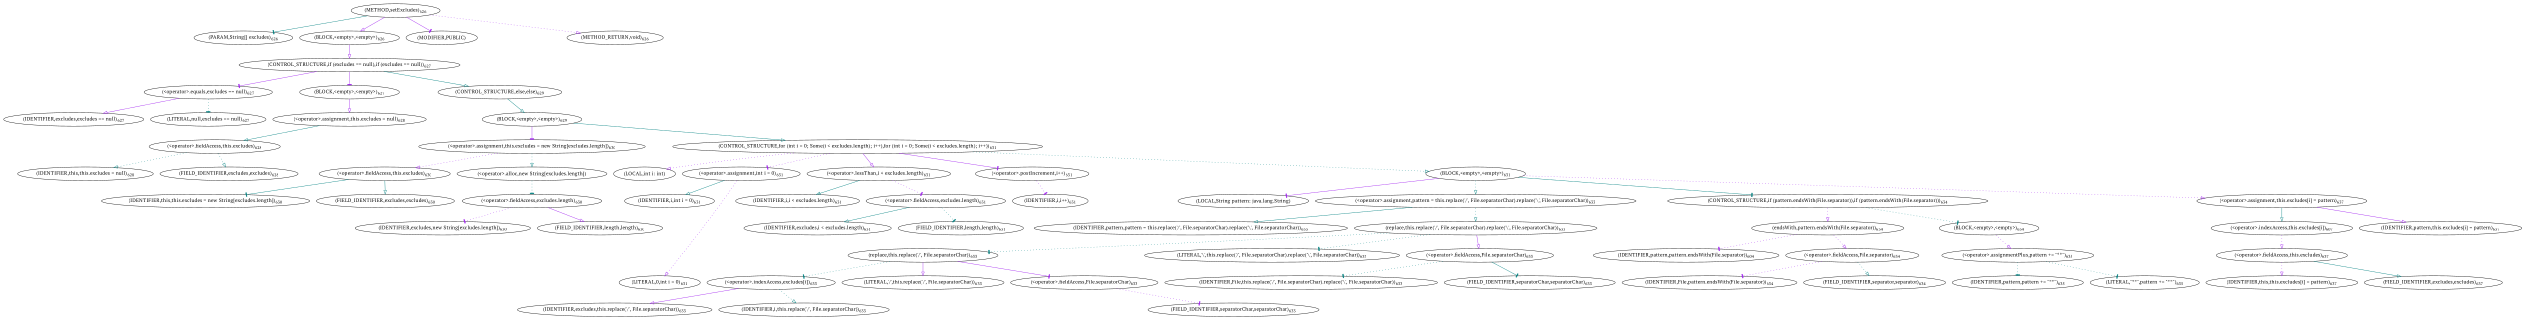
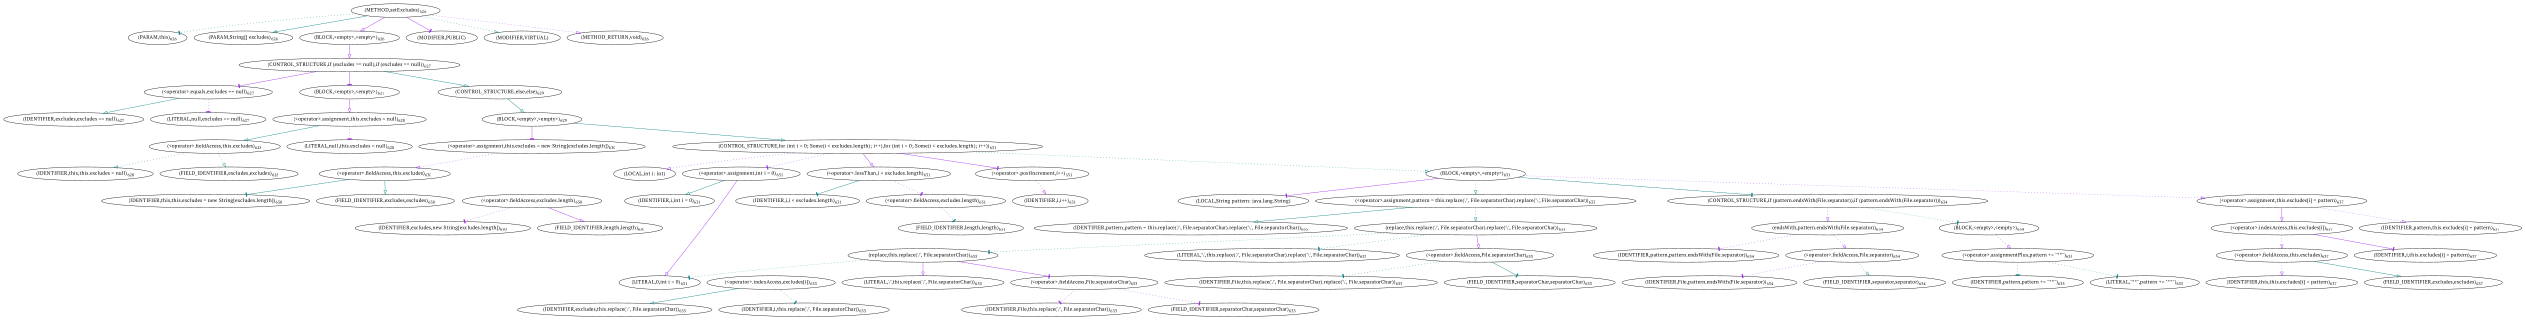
edge "(METHOD,setExcludes)" -> "(PARAM,String[] excludes)": arrowhead tee -> onormal
node "(PARAM,this)": added
node "(MODIFIER,VIRTUAL)": added
edge "(<operator>.equals,excludes == null)" -> "(IDENTIFIER,excludes,excludes == null)": color purple -> teal
edge "(<operator>.equals,excludes == null)" -> "(LITERAL,null,excludes == null)": color teal -> purple
node "(LITERAL,null,this.excludes = null)": added
node "(<operator>.alloc,new String[excludes.length])": removed
edge "(<operator>.lessThan,i < excludes.length)" -> "(IDENTIFIER,i,i < excludes.length)": arrowhead onormal -> tee
edge "(<operator>.postIncrement,i++)" -> "(IDENTIFIER,i,i++)": arrowhead tee -> onormal
edge "(<operator>.assignment,this.excludes[i] = pattern)" -> "(<operator>.indexAccess,this.excludes[i])": color teal -> purple
edge "(<operator>.assignment,this.excludes[i] = pattern)" -> "(IDENTIFIER,pattern,this.excludes[i] = pattern)": style solid -> dotted
edge "(<operator>.assignment,int i = 0)" -> "(LITERAL,0,int i = 0)": style dotted -> solid
node "(IDENTIFIER,excludes,i < excludes.length)": removed
node "(<operator>.indexAccess,this.excludes[i])": text "607" -> "637"
node "(IDENTIFIER,pattern,pattern.endsWith(File.separator))": text "604" -> "634"
node "(IDENTIFIER,i,this.excludes[i] = pattern)": added
edge "(replace,this.replace('/', File.separatorChar))" -> "(<operator>.indexAccess,excludes[i])": now "(replace,this.replace('/', File.separatorChar))" -> "(LITERAL,0,int i = 0)"
edge "(<operator>.indexAccess,excludes[i])" -> "(IDENTIFIER,i,this.replace('/', File.separatorChar))": arrowhead onormal -> tee
edge "(<operator>.indexAccess,excludes[i])" -> "(IDENTIFIER,excludes,this.replace('/', File.separatorChar))": color purple -> teal
node "(IDENTIFIER,File,this.replace('/', File.separatorChar))": added
